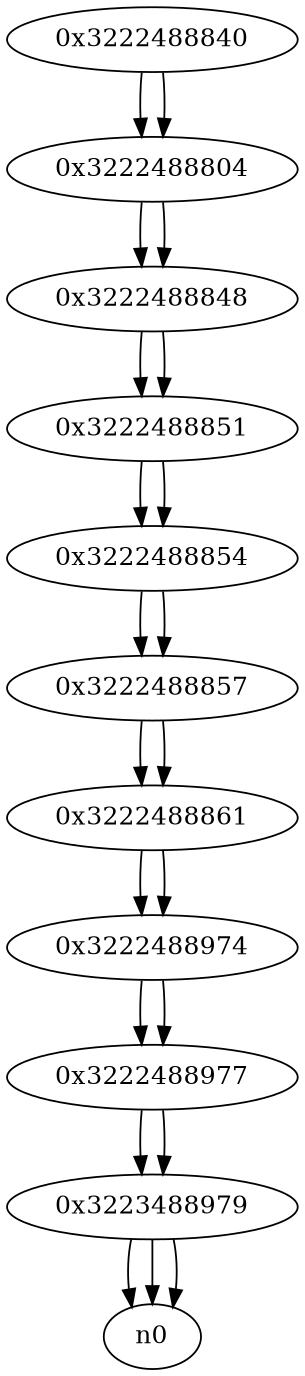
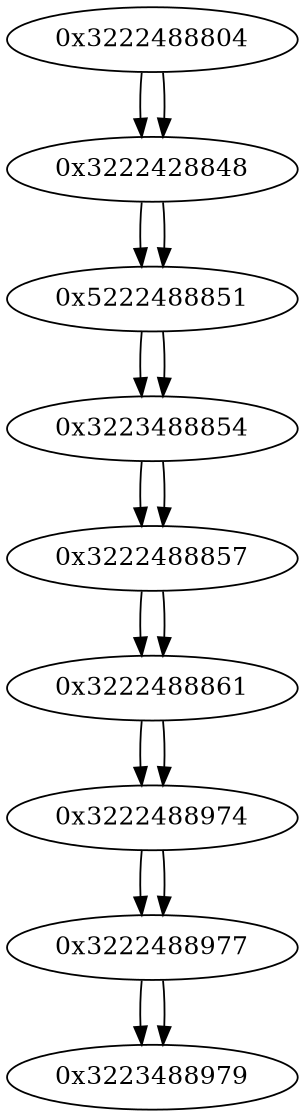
node "0x3222488840": removed
node "0x3222488848": label "0x3222488848" -> "0x3222428848"
node "0x3222488851": label "0x3222488851" -> "0x5222488851"
node "0x3222488854": label "0x3222488854" -> "0x3223488854"
node "n0": removed
